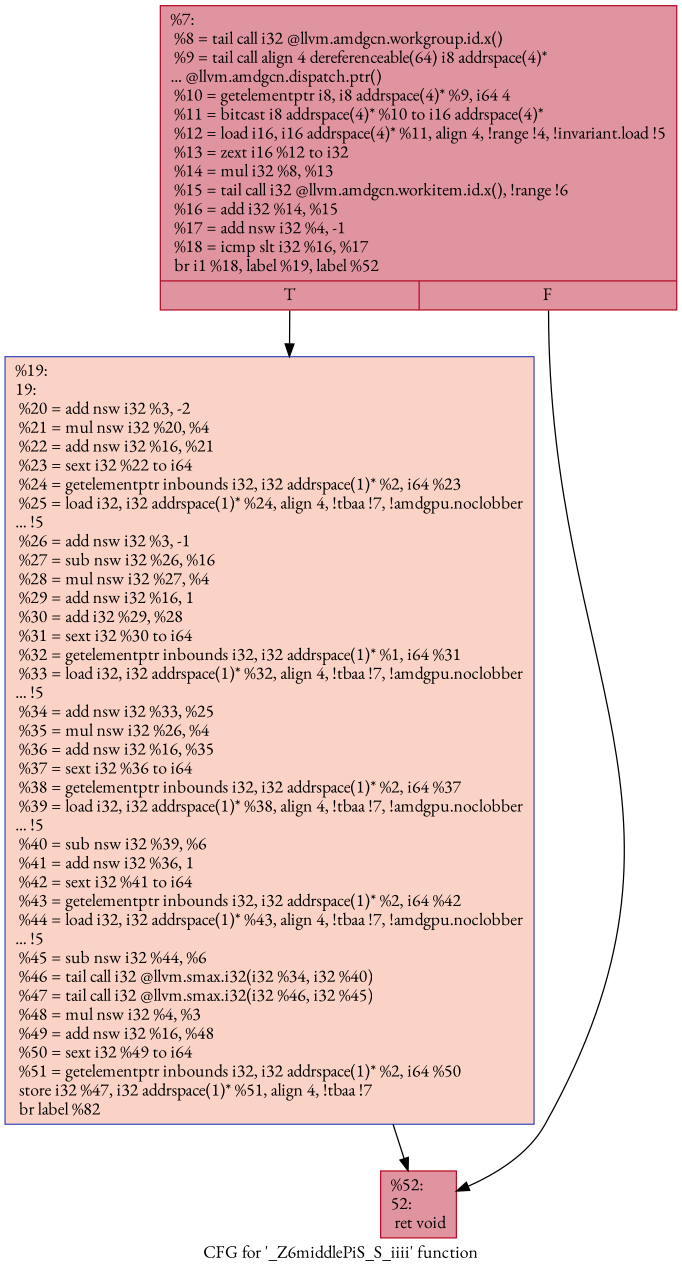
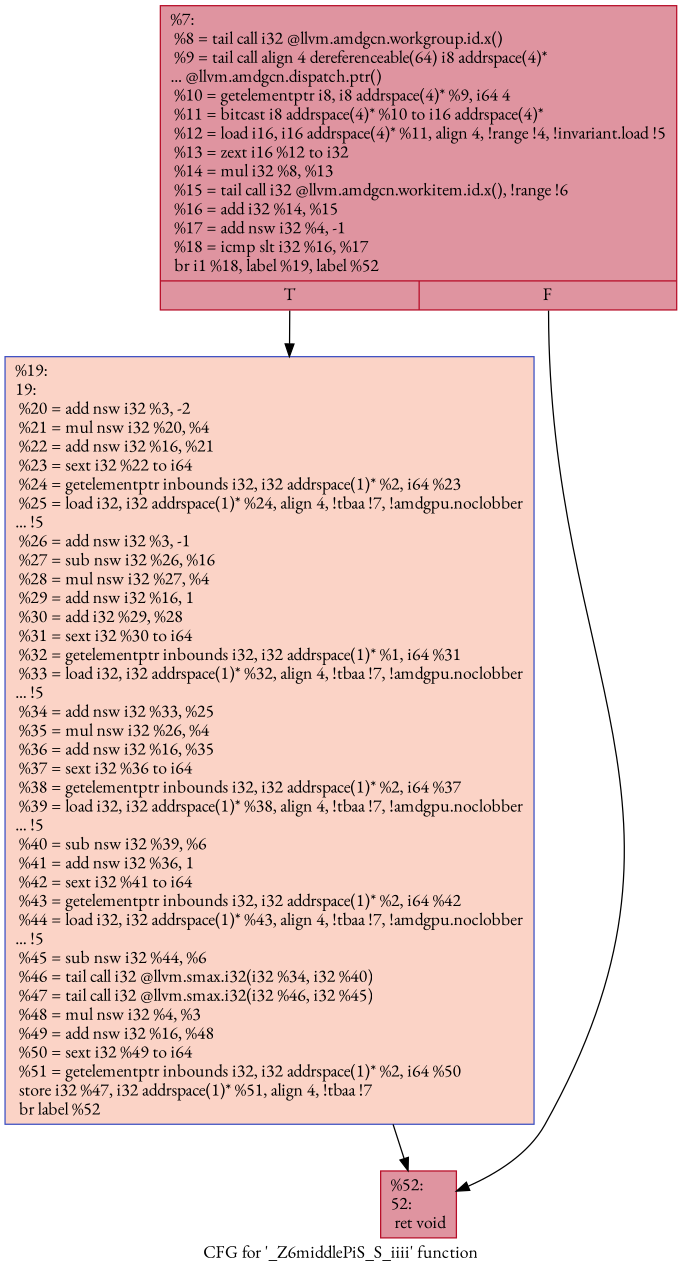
node "%19:": text "br label %82" -> "br label %52"
